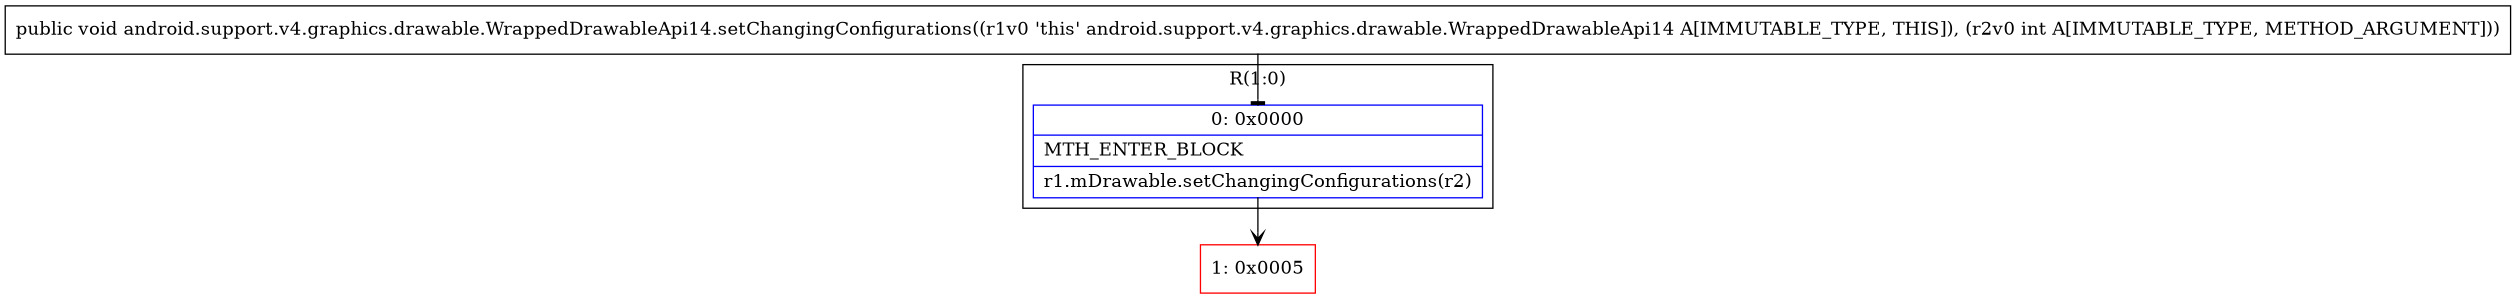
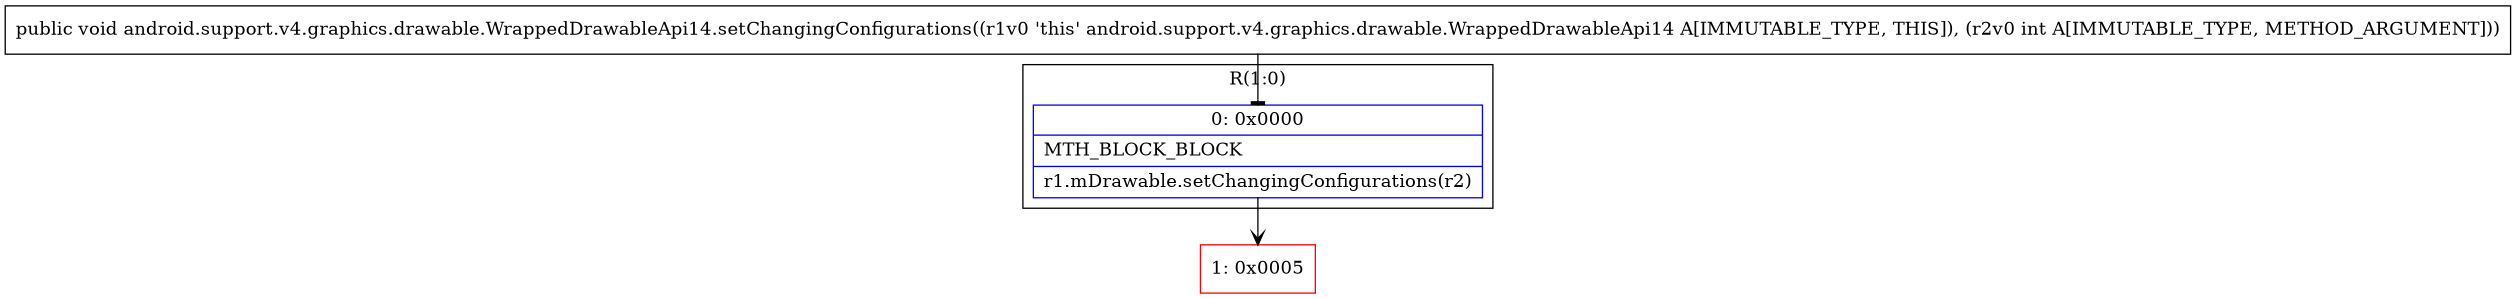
node "0: 0x0000": text "MTH_ENTER_BLOCK" -> "MTH_BLOCK_BLOCK"
